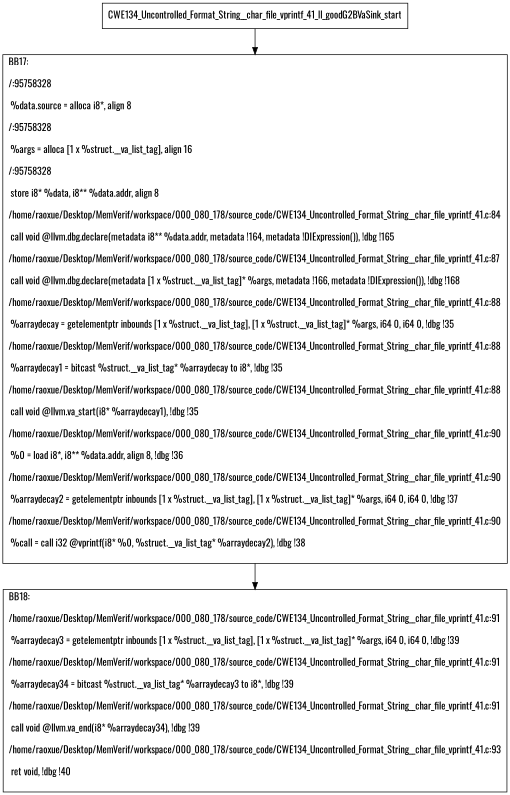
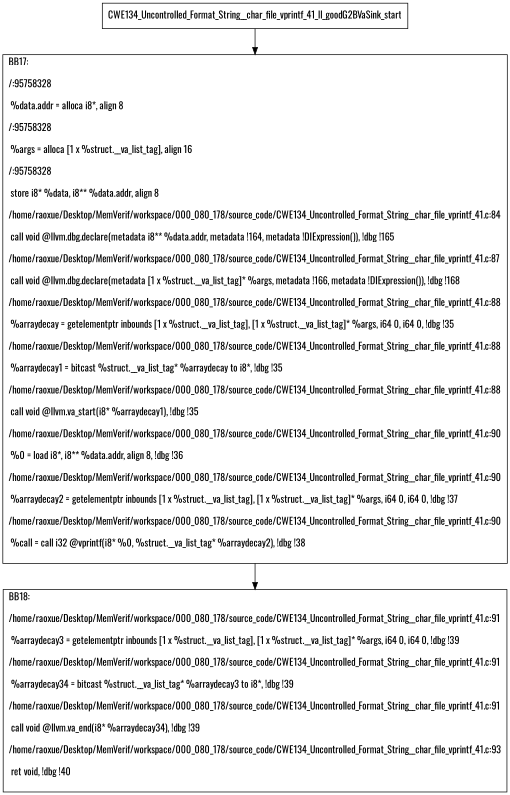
node "BB17:": text "%data.source = alloca i8*, align 8" -> "%data.addr = alloca i8*, align 8"
